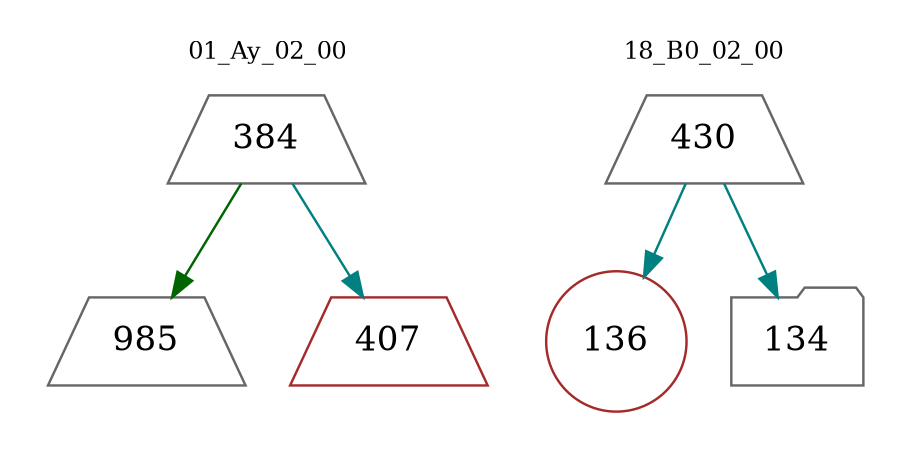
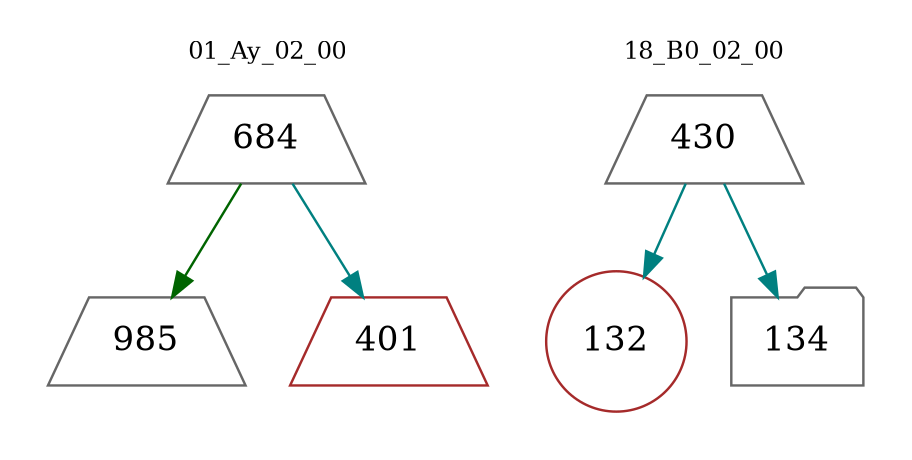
node "384": label "384" -> "684"
node "407": label "407" -> "401"
node "136": label "136" -> "132"
